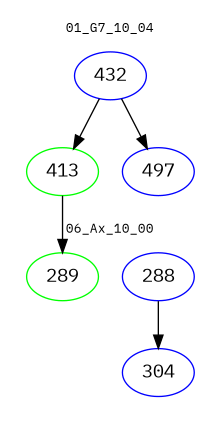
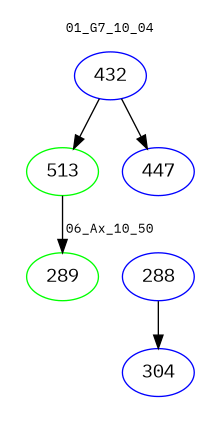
node "413": label "413" -> "513"
node "497": label "497" -> "447"
cluster "06_Ax_10_00": label "06_Ax_10_00" -> "06_Ax_10_50"
